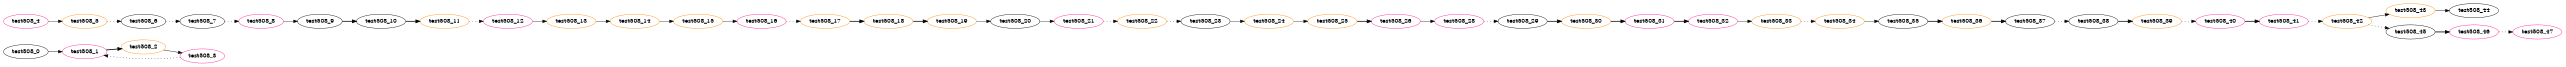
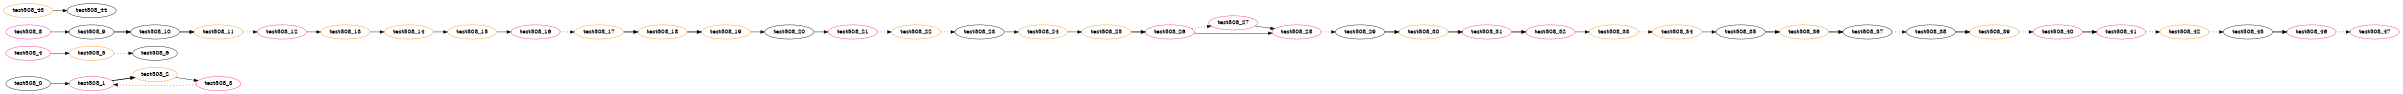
edge "test508_42" -> "test508_43": removed
node "test508_7": removed
node "test508_27": added
